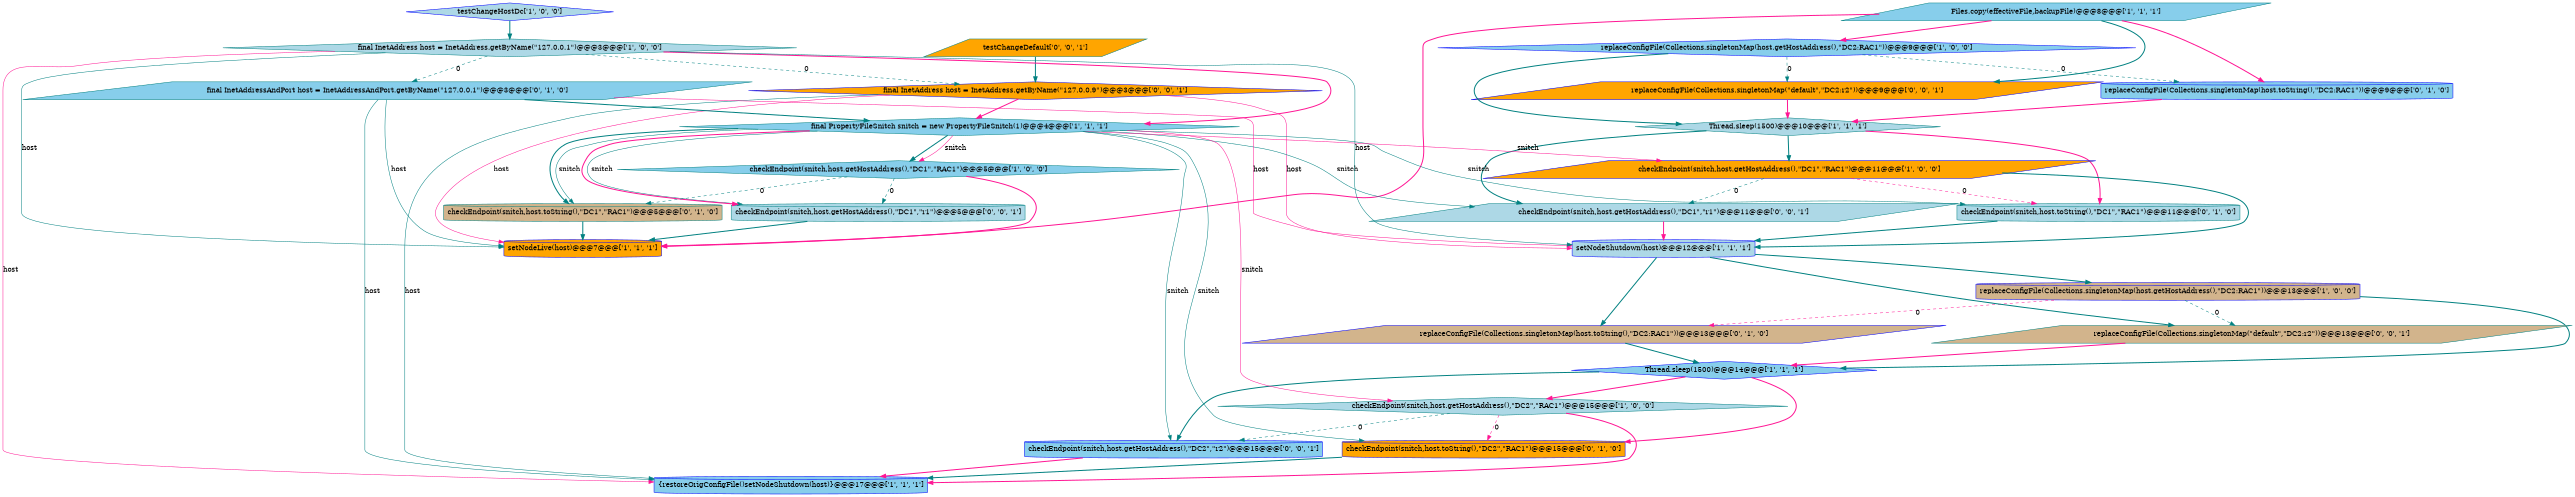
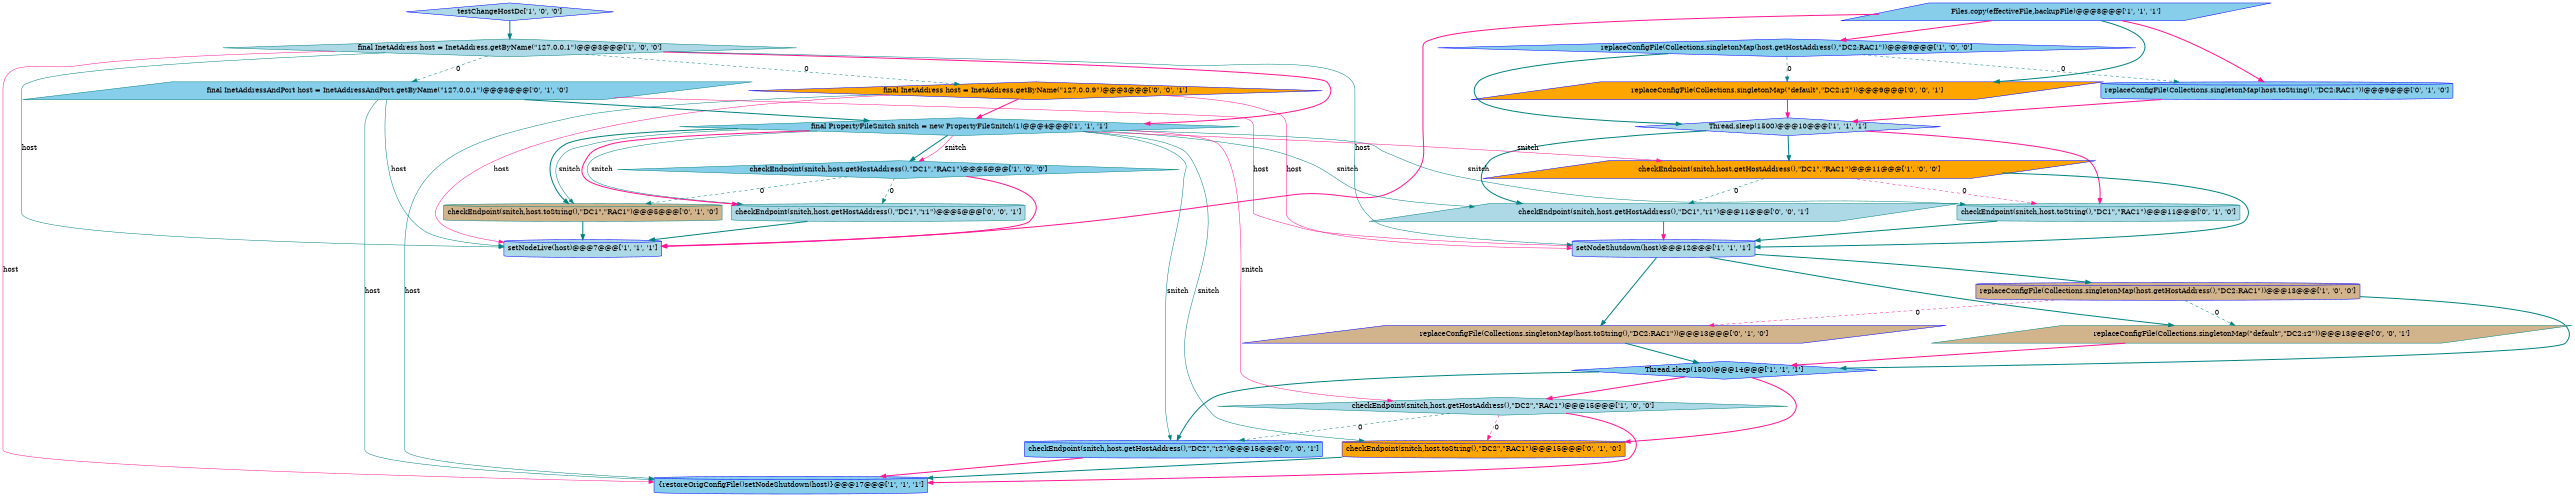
node "Files.copy(effectiveFile,backupFile)@@@8@@@['1', '1', '1']": color teal -> blue
node "testChangeDefault['0', '0', '1']": removed
node "Thread.sleep(1500)@@@10@@@['1', '1', '1']": color teal -> blue
node "setNodeLive(host)@@@7@@@['1', '1', '1']": fillcolor orange -> lightblue
